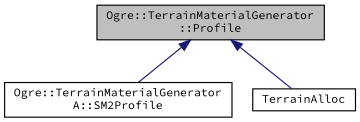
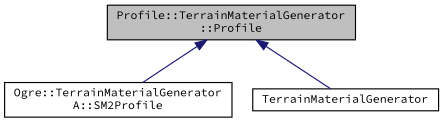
node "Ogre::TerrainMaterialGenerator ::Profile": label "Ogre::TerrainMaterialGenerator ::Profile" -> "Profile::TerrainMaterialGenerator ::Profile"
node "TerrainAlloc": label "TerrainAlloc" -> "TerrainMaterialGenerator"
